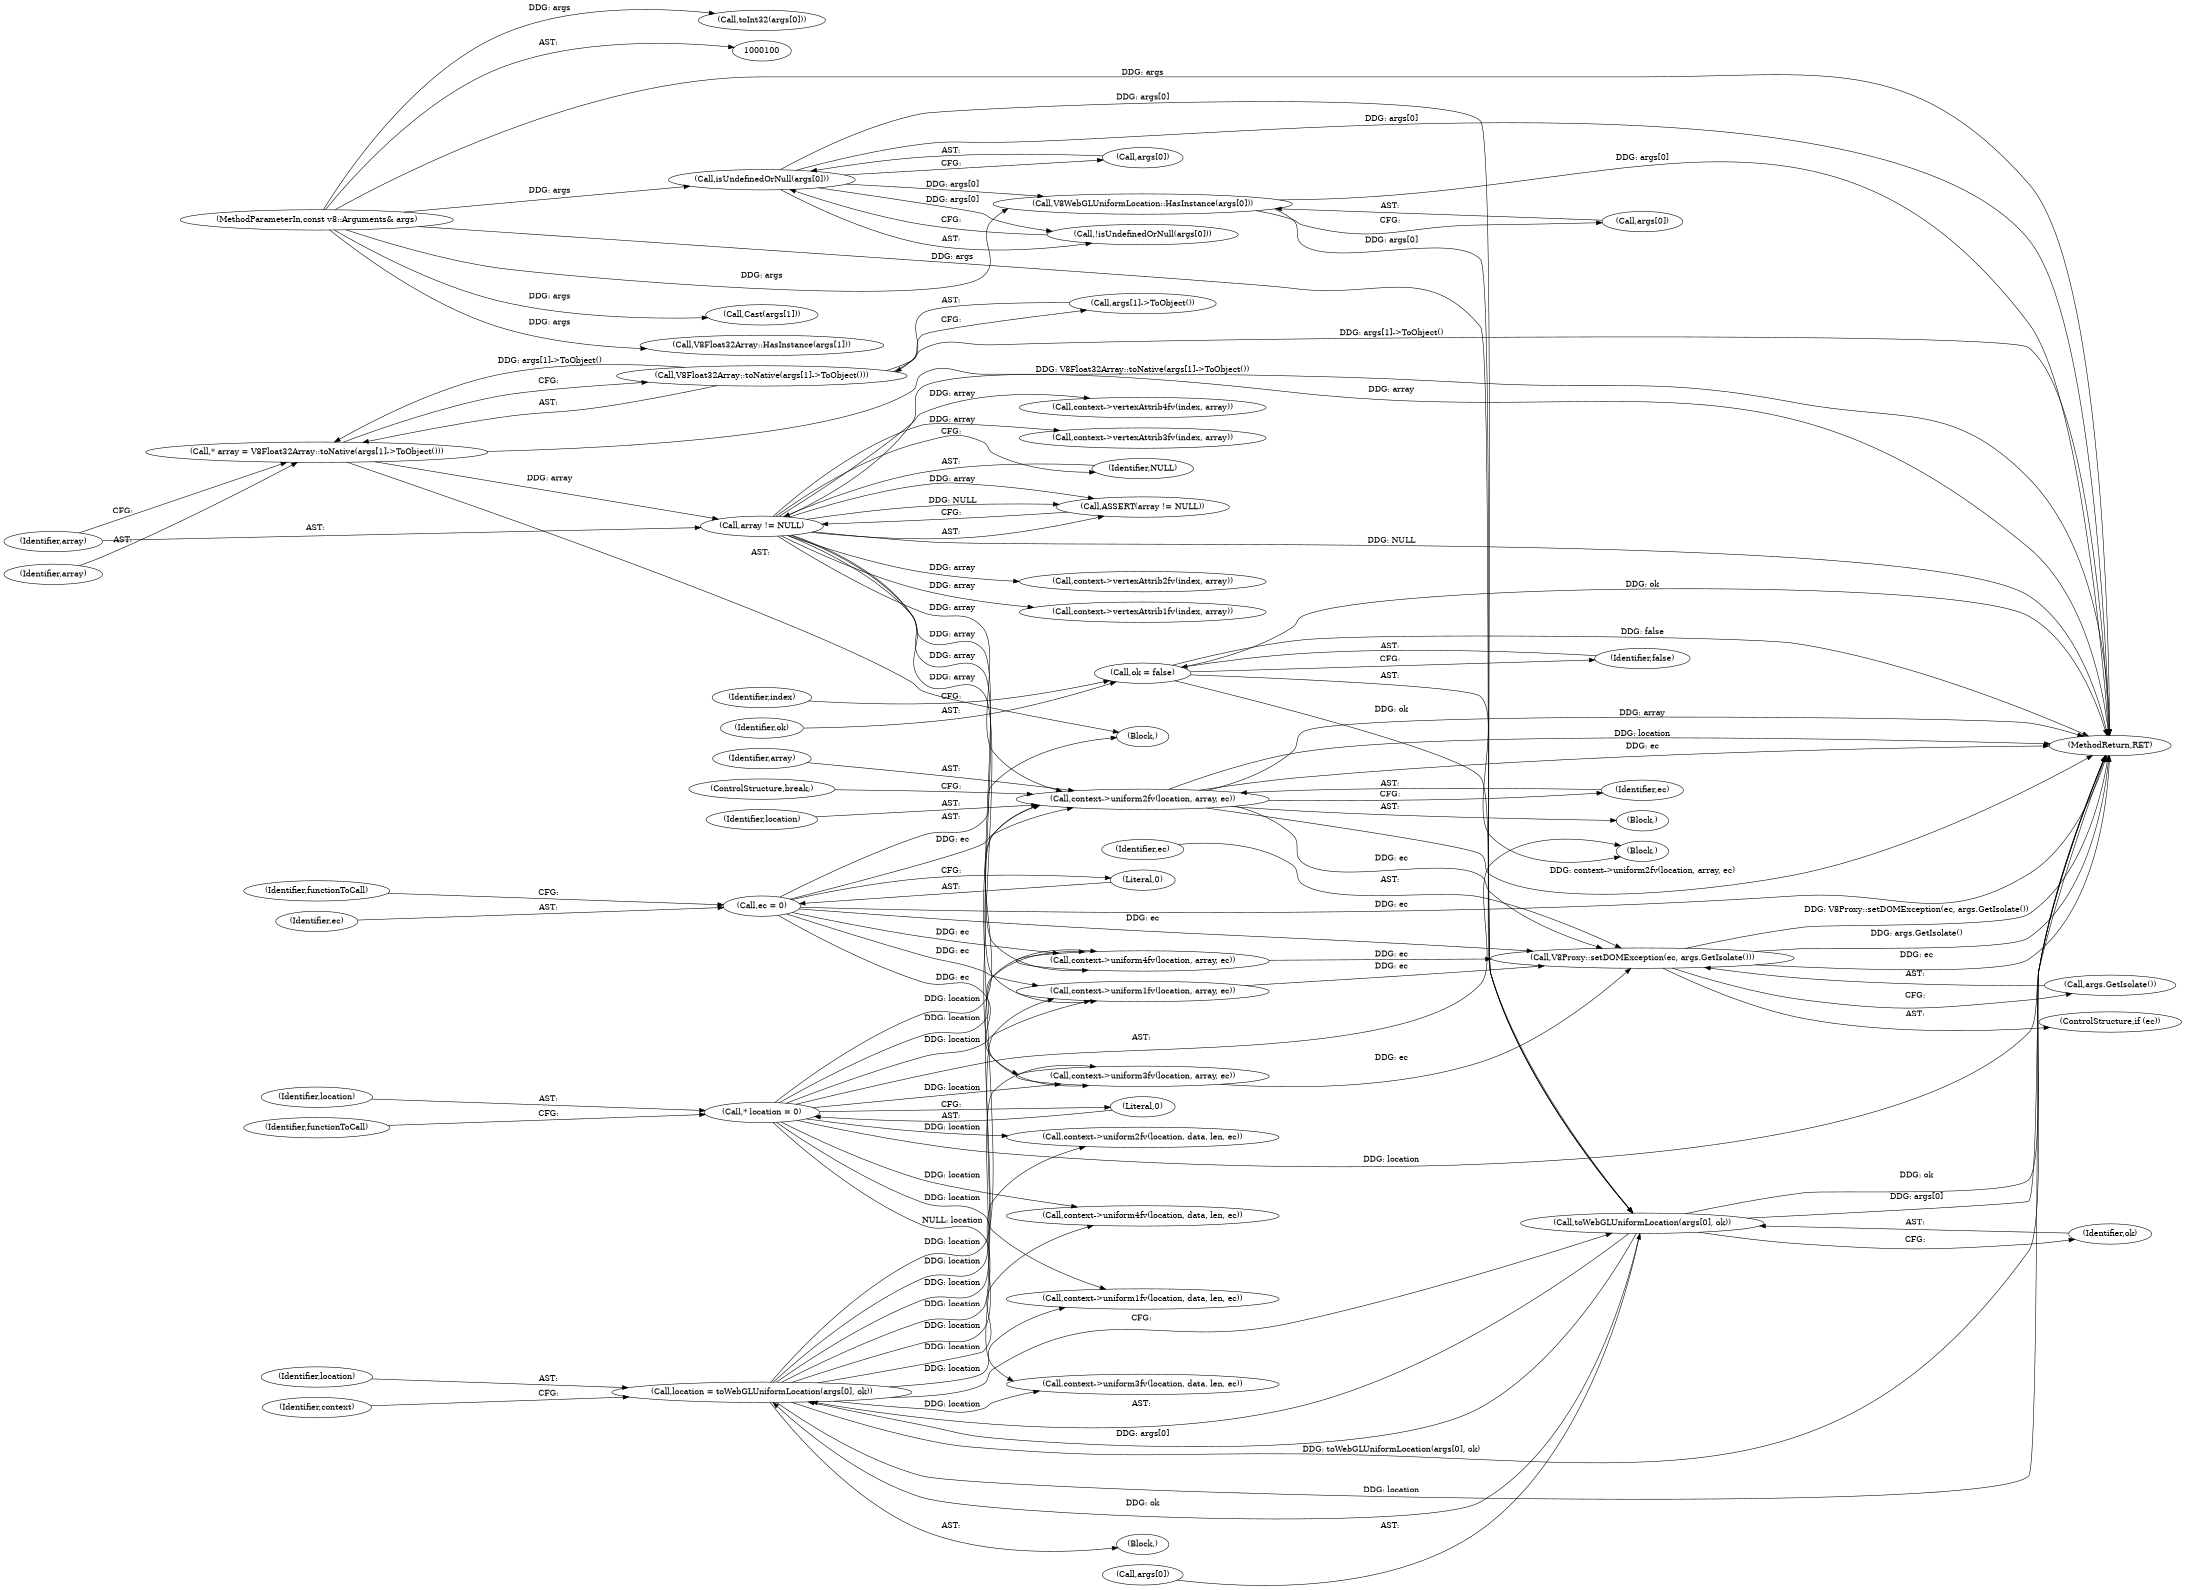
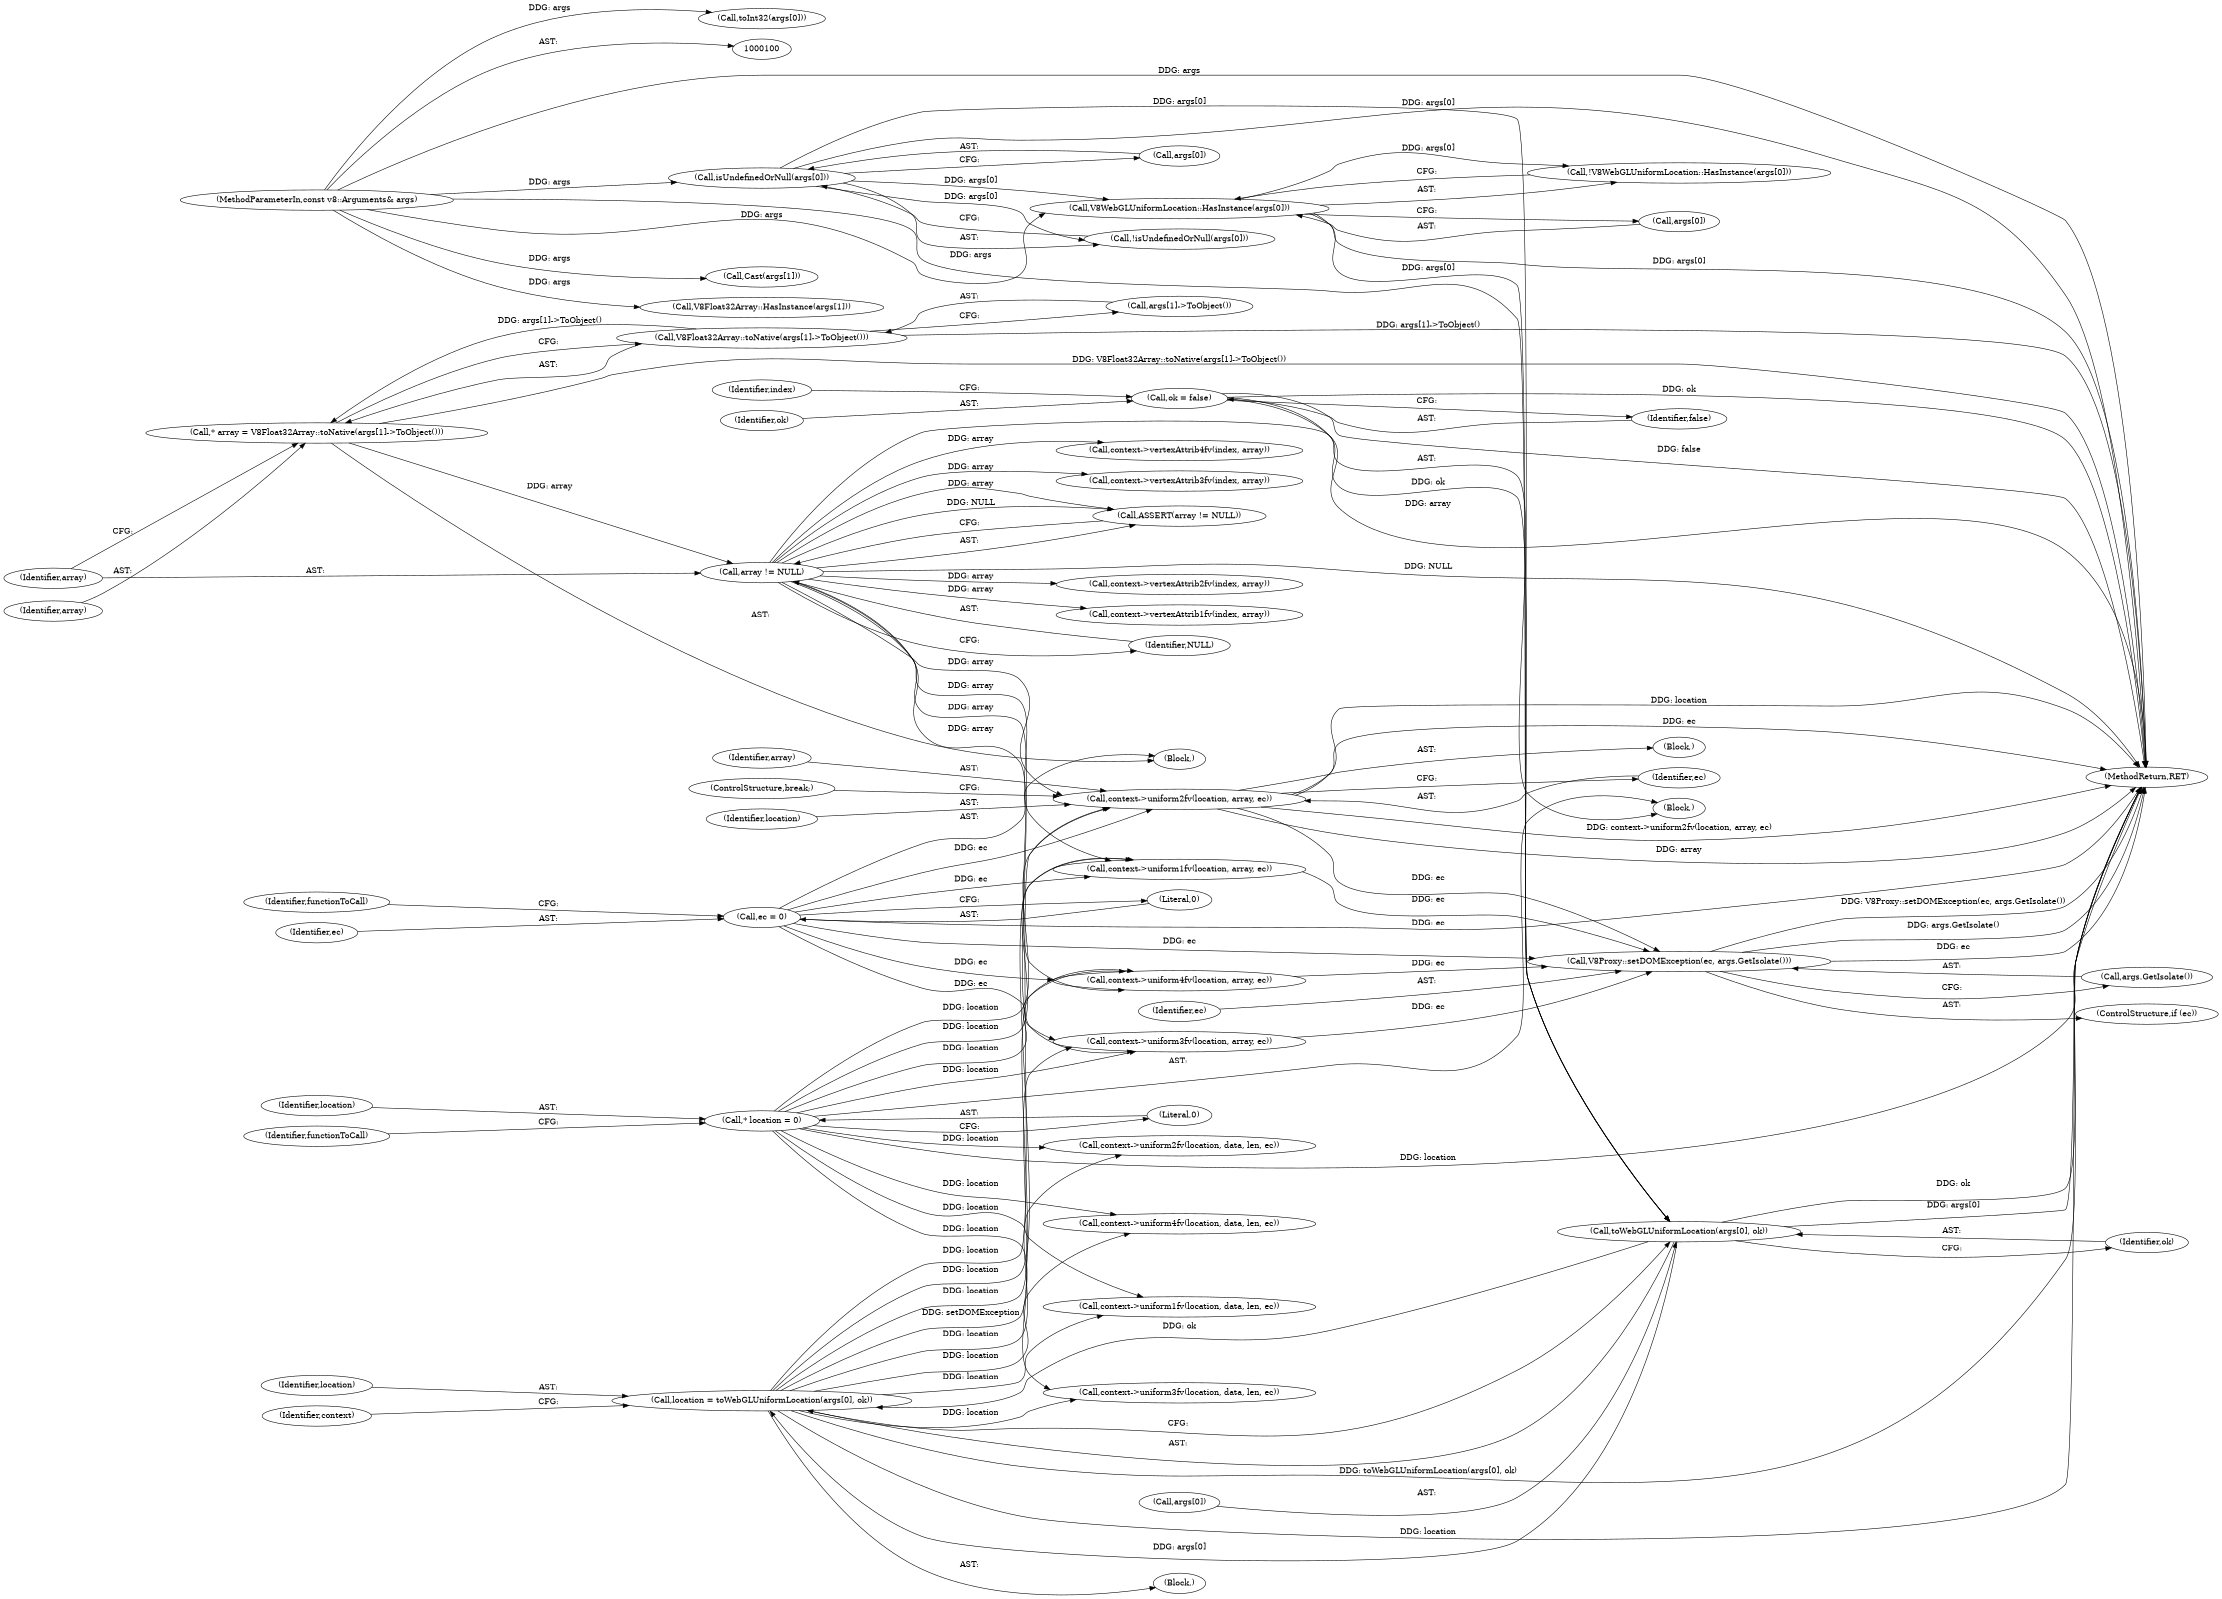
node "(Call,!V8WebGLUniformLocation::HasInstance(args[0]))": added
edge "(Call,* location = 0)" -> "(Call,context->uniform3fv(location, data, len, ec))": label "NULL: location" -> "DDG: location"
edge "(Call,location = toWebGLUniformLocation(args[0], ok))" -> "(Call,context->uniform3fv(location, array, ec))": label "DDG: location" -> "DDG: setDOMException"
